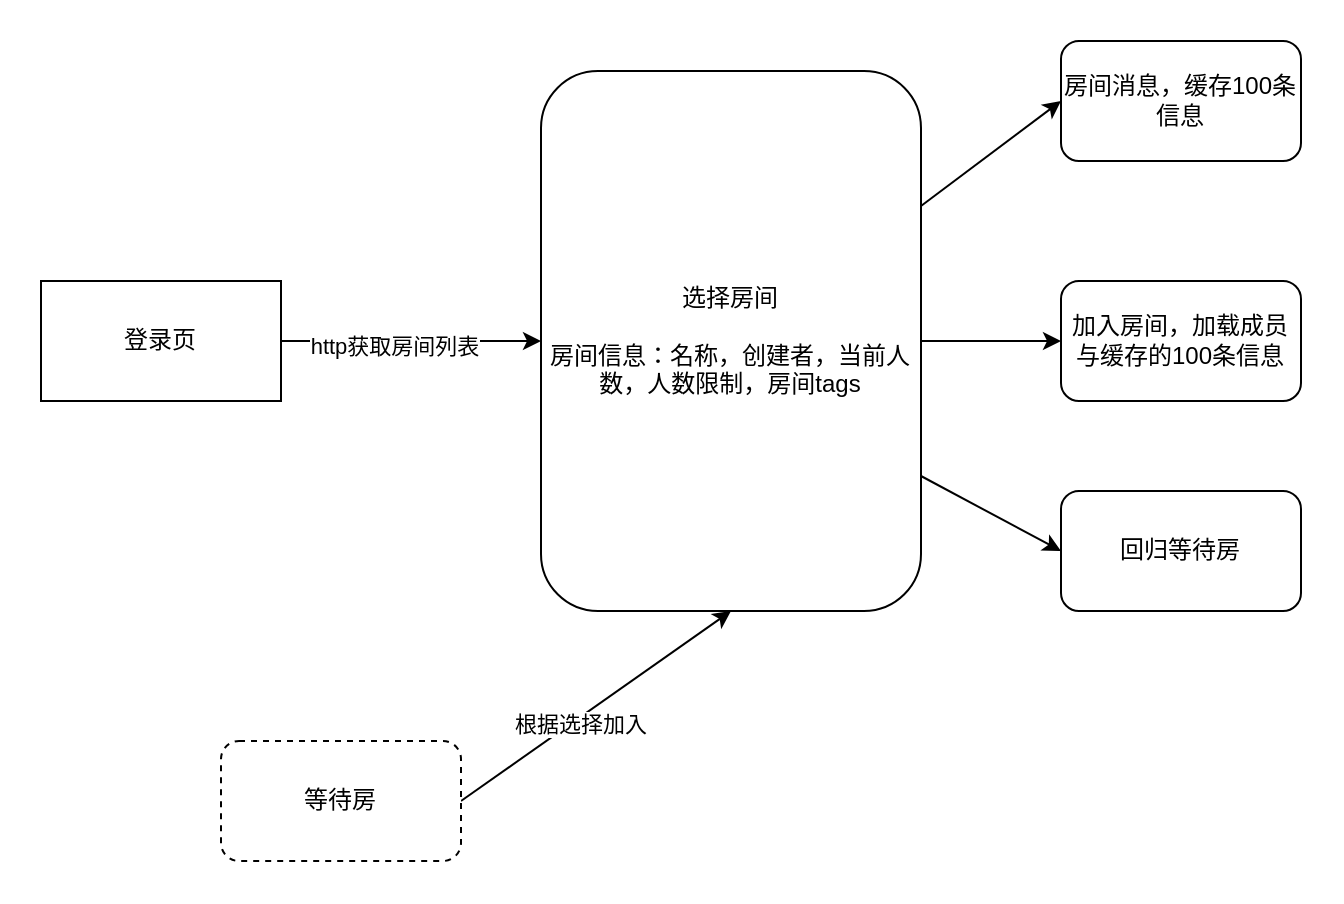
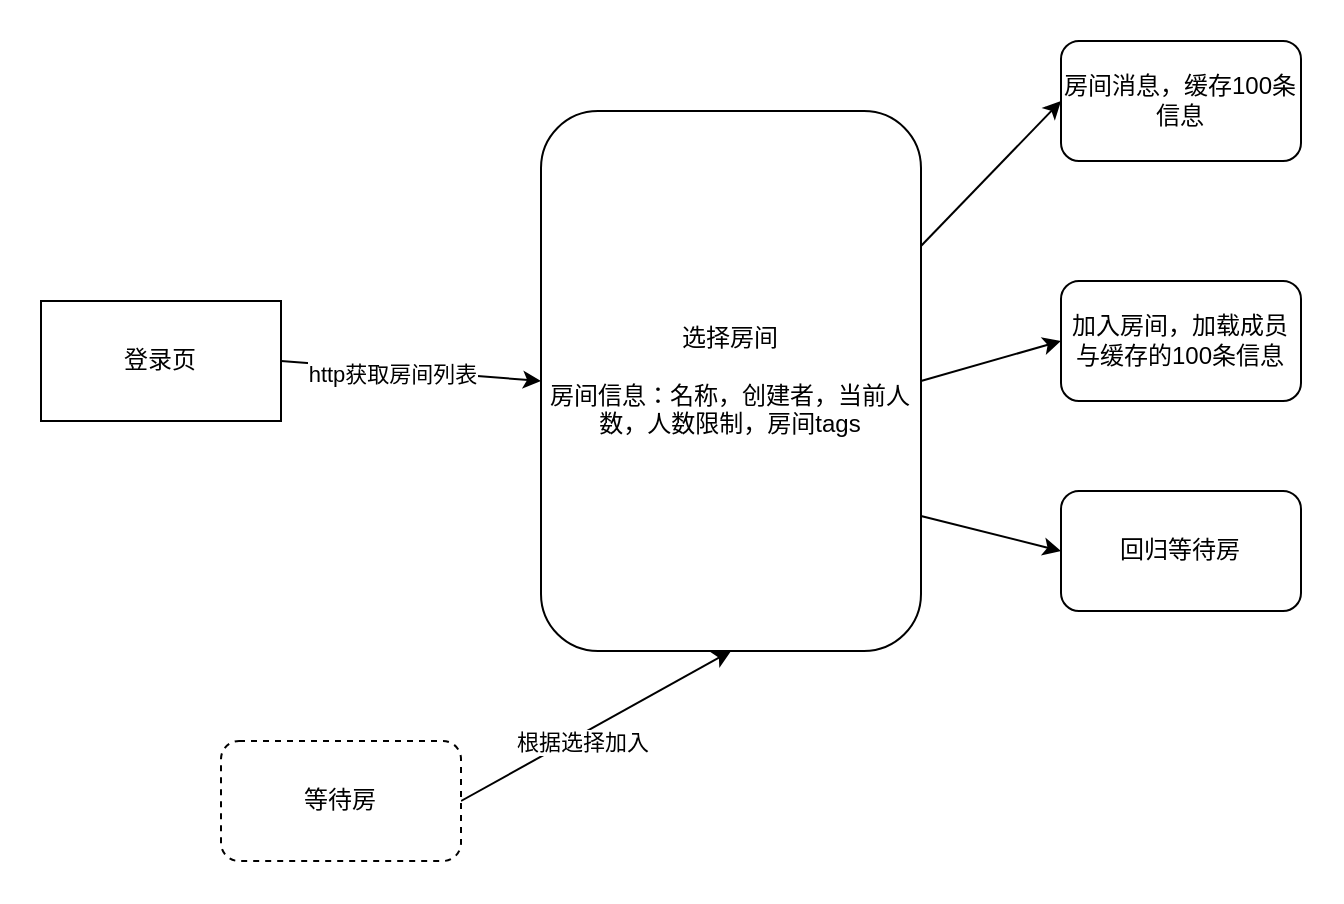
node "登录页": moved (161, 341) -> (161, 361)
node "选择房间 房间信息：名称，创建者，当前人数，人数限制，房间tags": moved (731, 341) -> (731, 381)
